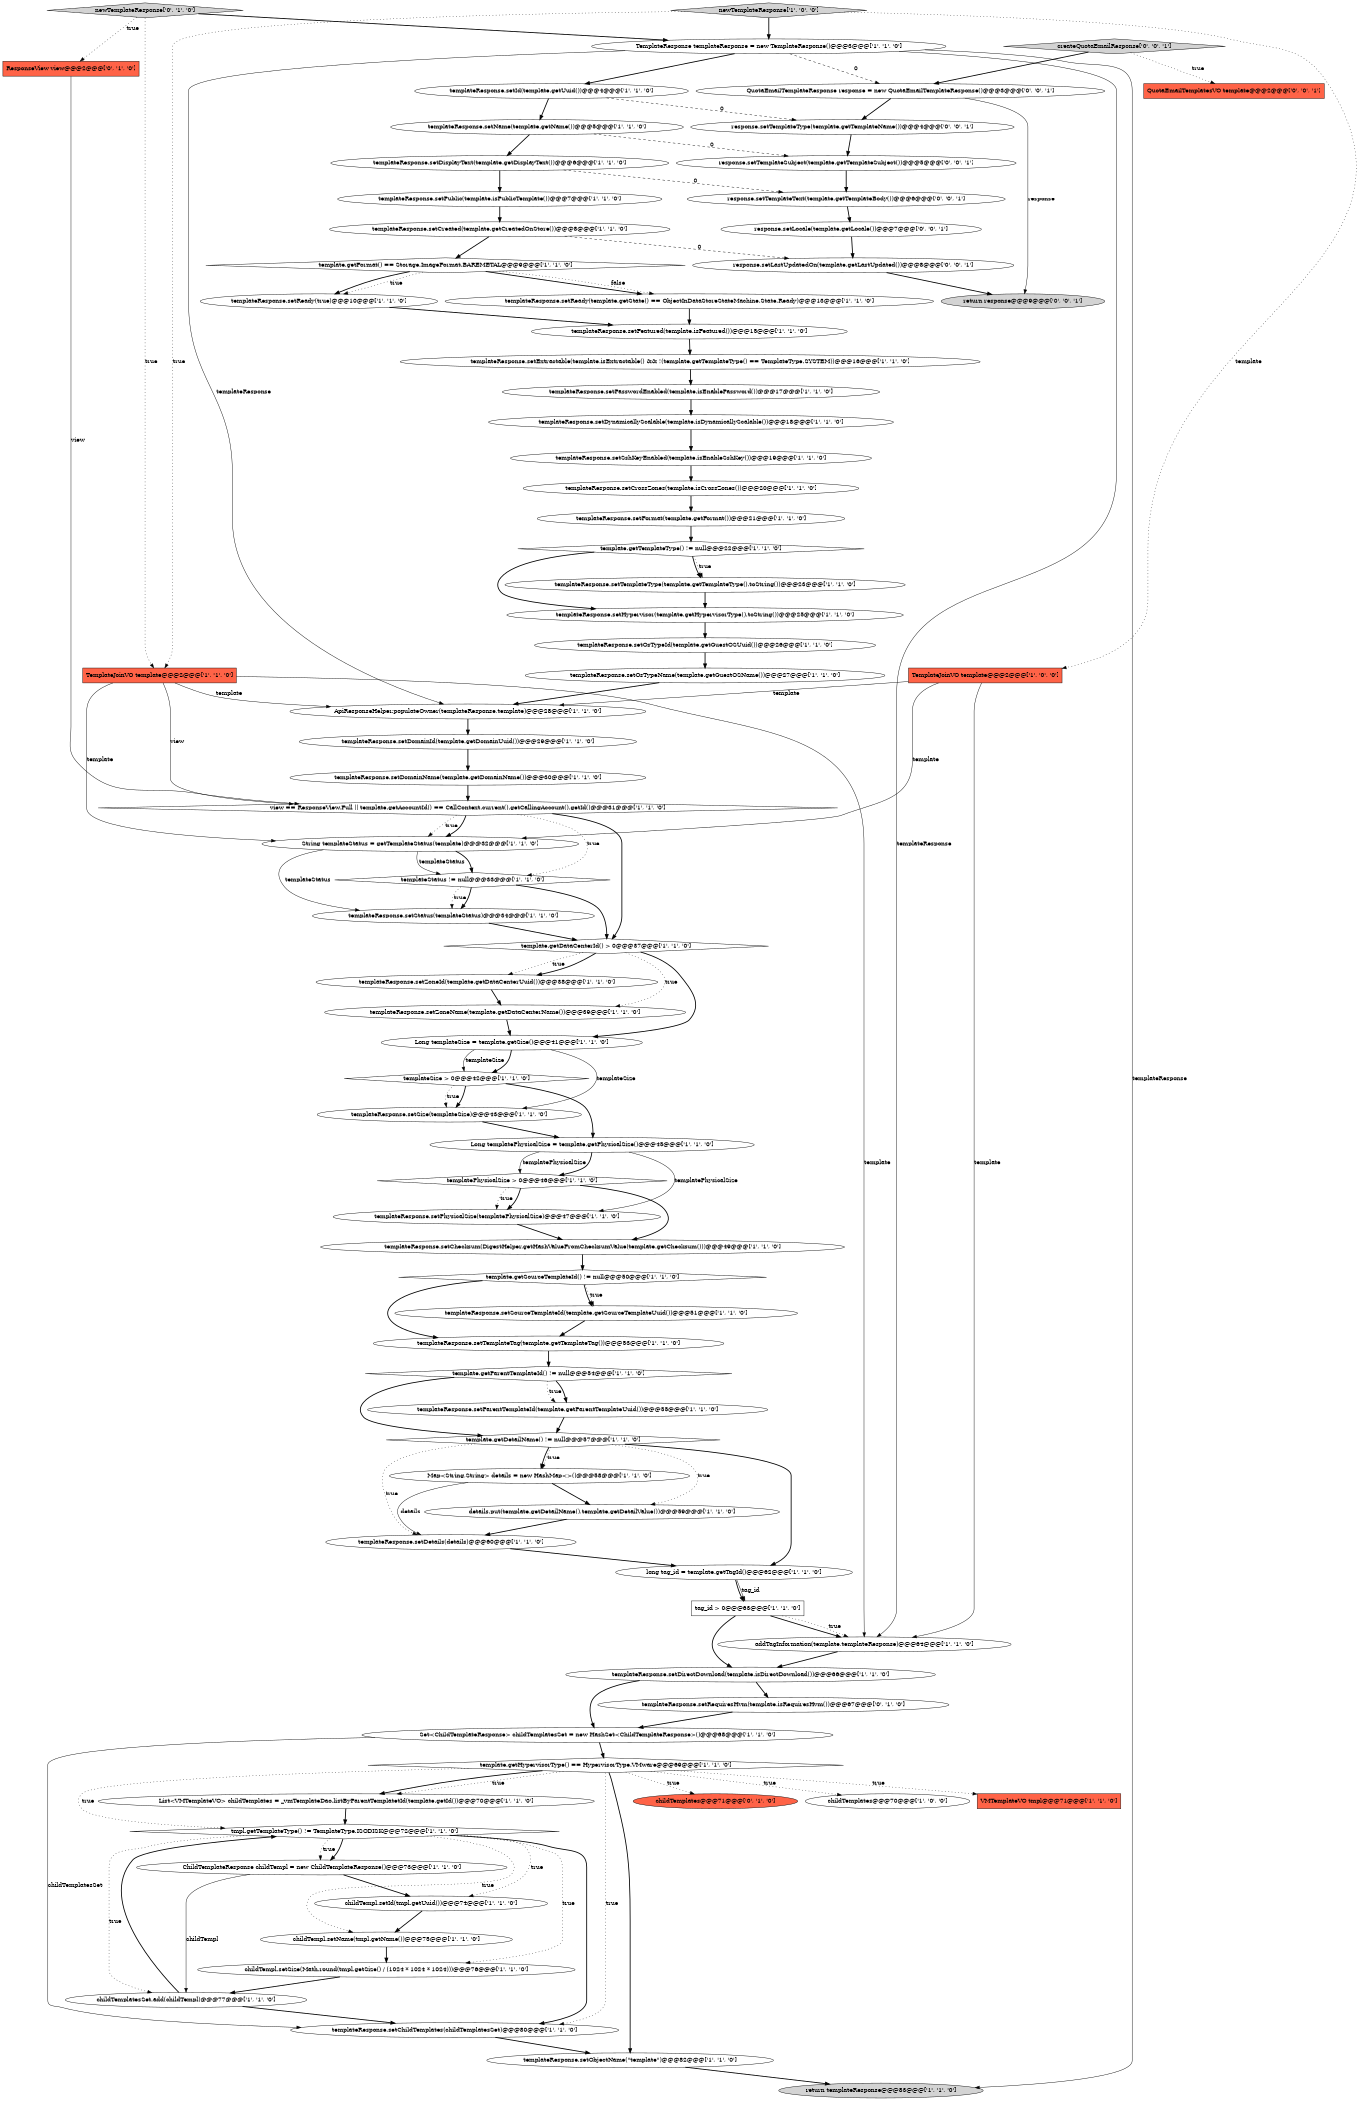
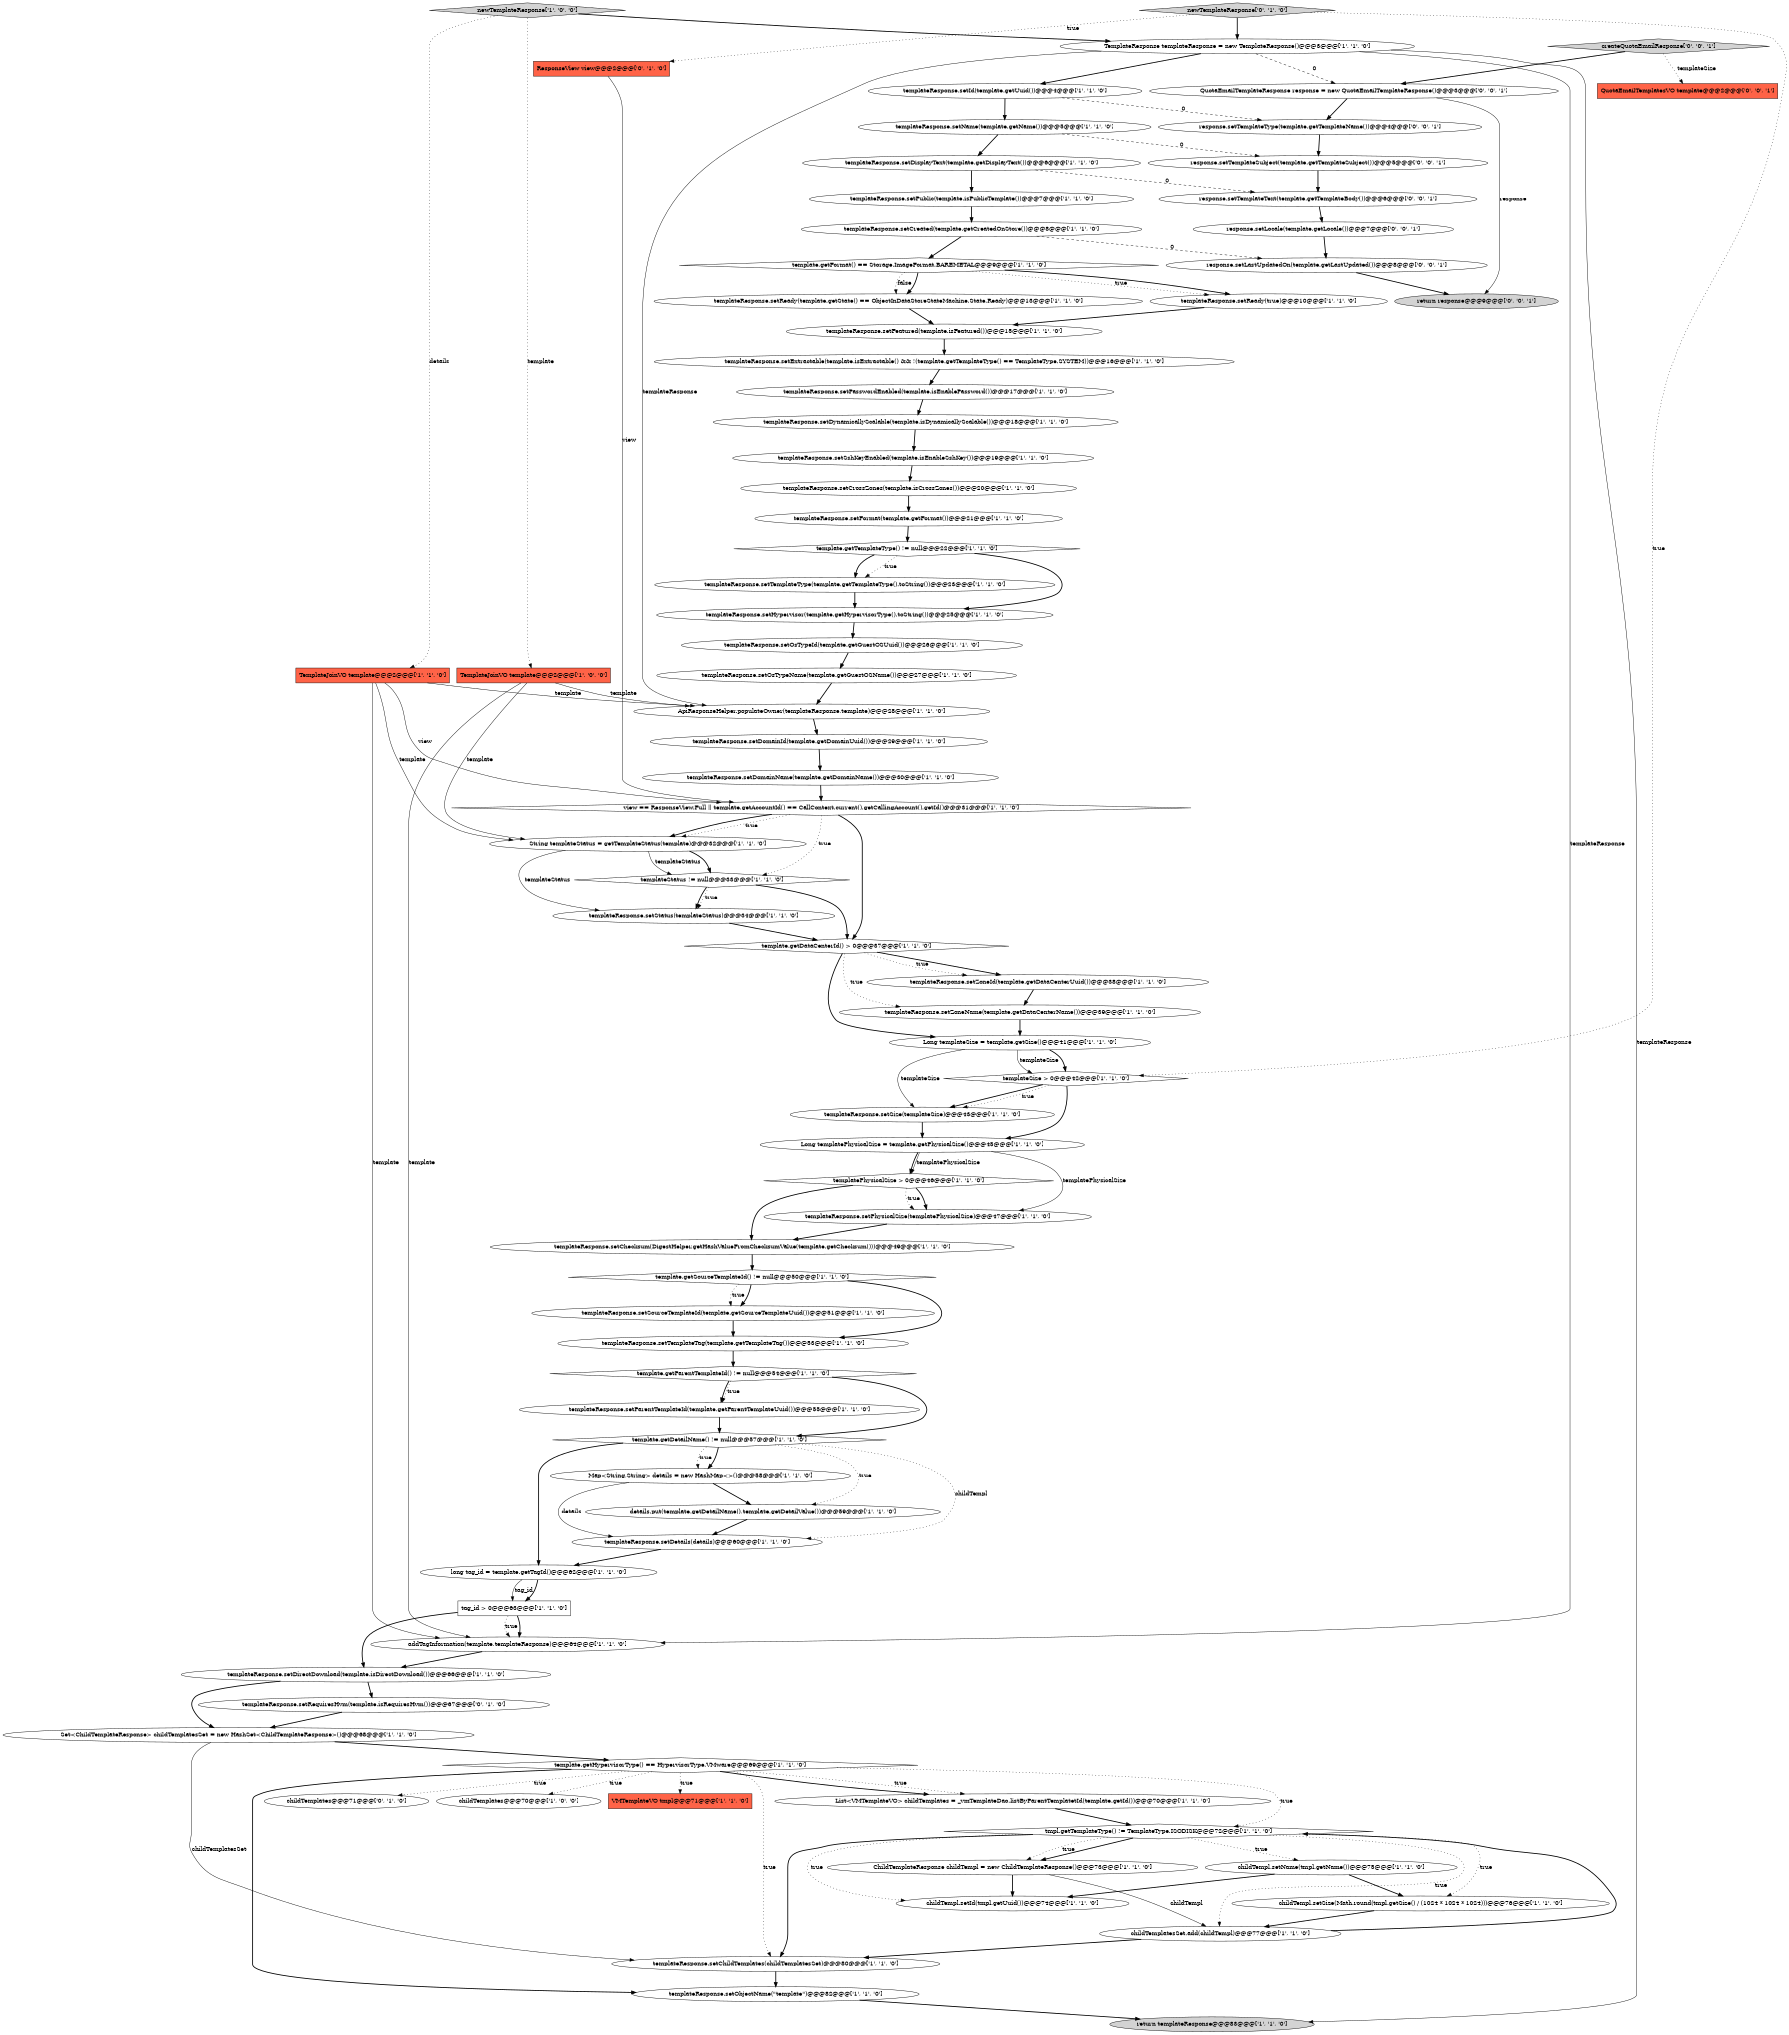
edge "createQuotaEmailResponse['0', '0', '1']" -> "QuotaEmailTemplatesVO template@@@2@@@['0', '0', '1']": label "true" -> "templateSize"
edge "newTemplateResponse['0', '1', '0']" -> "TemplateJoinVO template@@@2@@@['1', '1', '0']": now "newTemplateResponse['0', '1', '0']" -> "templateSize > 0@@@42@@@['1', '1', '0']"
edge "newTemplateResponse['1', '0', '0']" -> "TemplateJoinVO template@@@2@@@['1', '1', '0']": label "true" -> "details"
edge "template.getDetailName() != null@@@57@@@['1', '1', '0']" -> "templateResponse.setDetails(details)@@@60@@@['1', '1', '0']": label "true" -> "childTempl"
node "childTemplates@@@71@@@['0', '1', '0']": fillcolor tomato -> white
edge "childTempl.setId(tmpl.getUuid())@@@74@@@['1', '1', '0']" -> "childTempl.setName(tmpl.getName())@@@75@@@['1', '1', '0']": reversed
